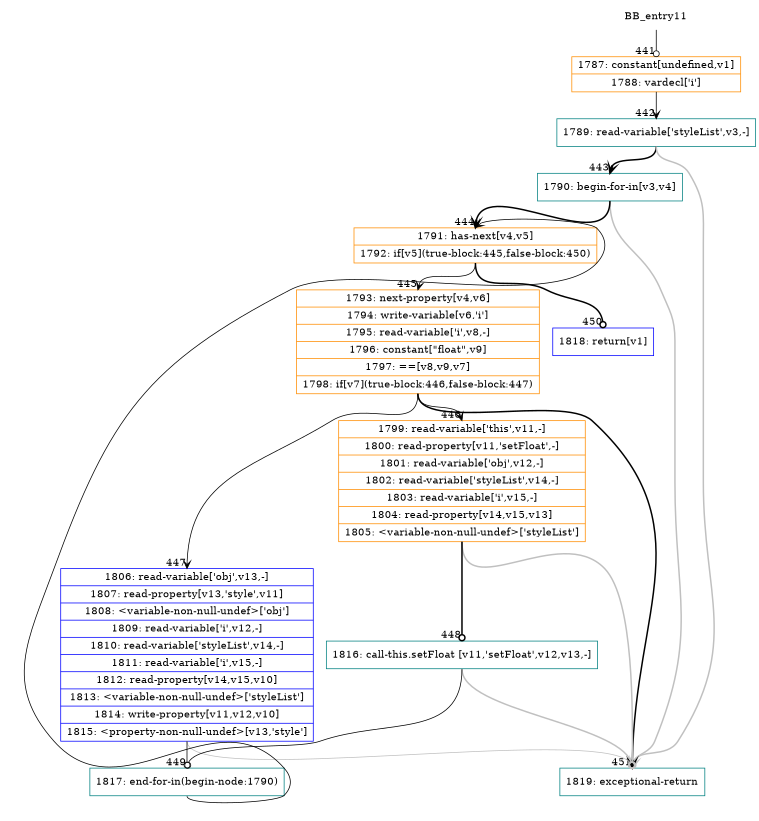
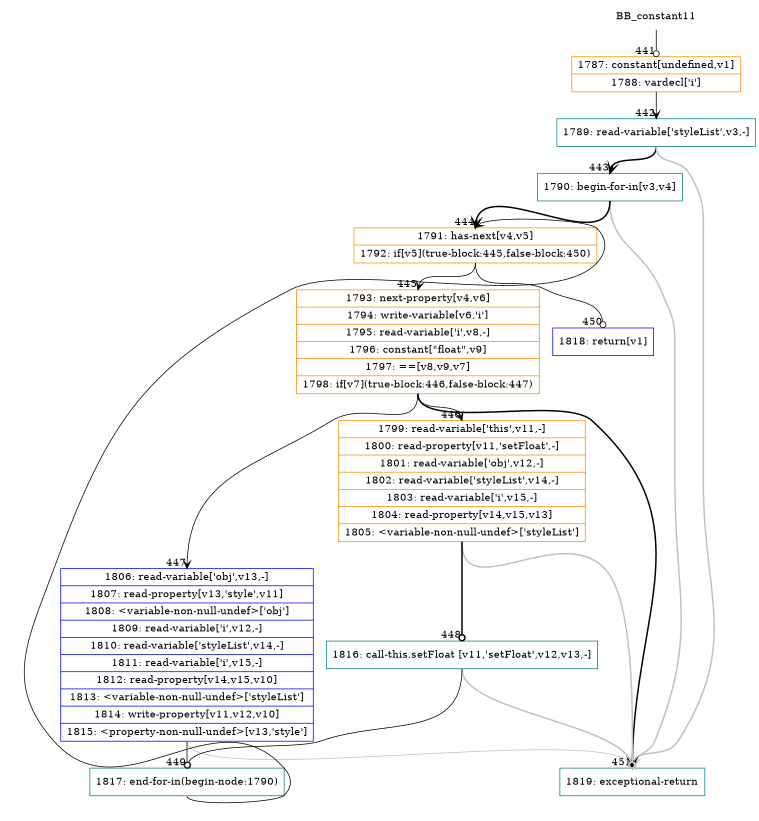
node "BB_entry11": label "BB_entry11" -> "BB_constant11"
edge "1791: has-next[v4,v5]" -> "1818: return[v1]": style bold -> solid
